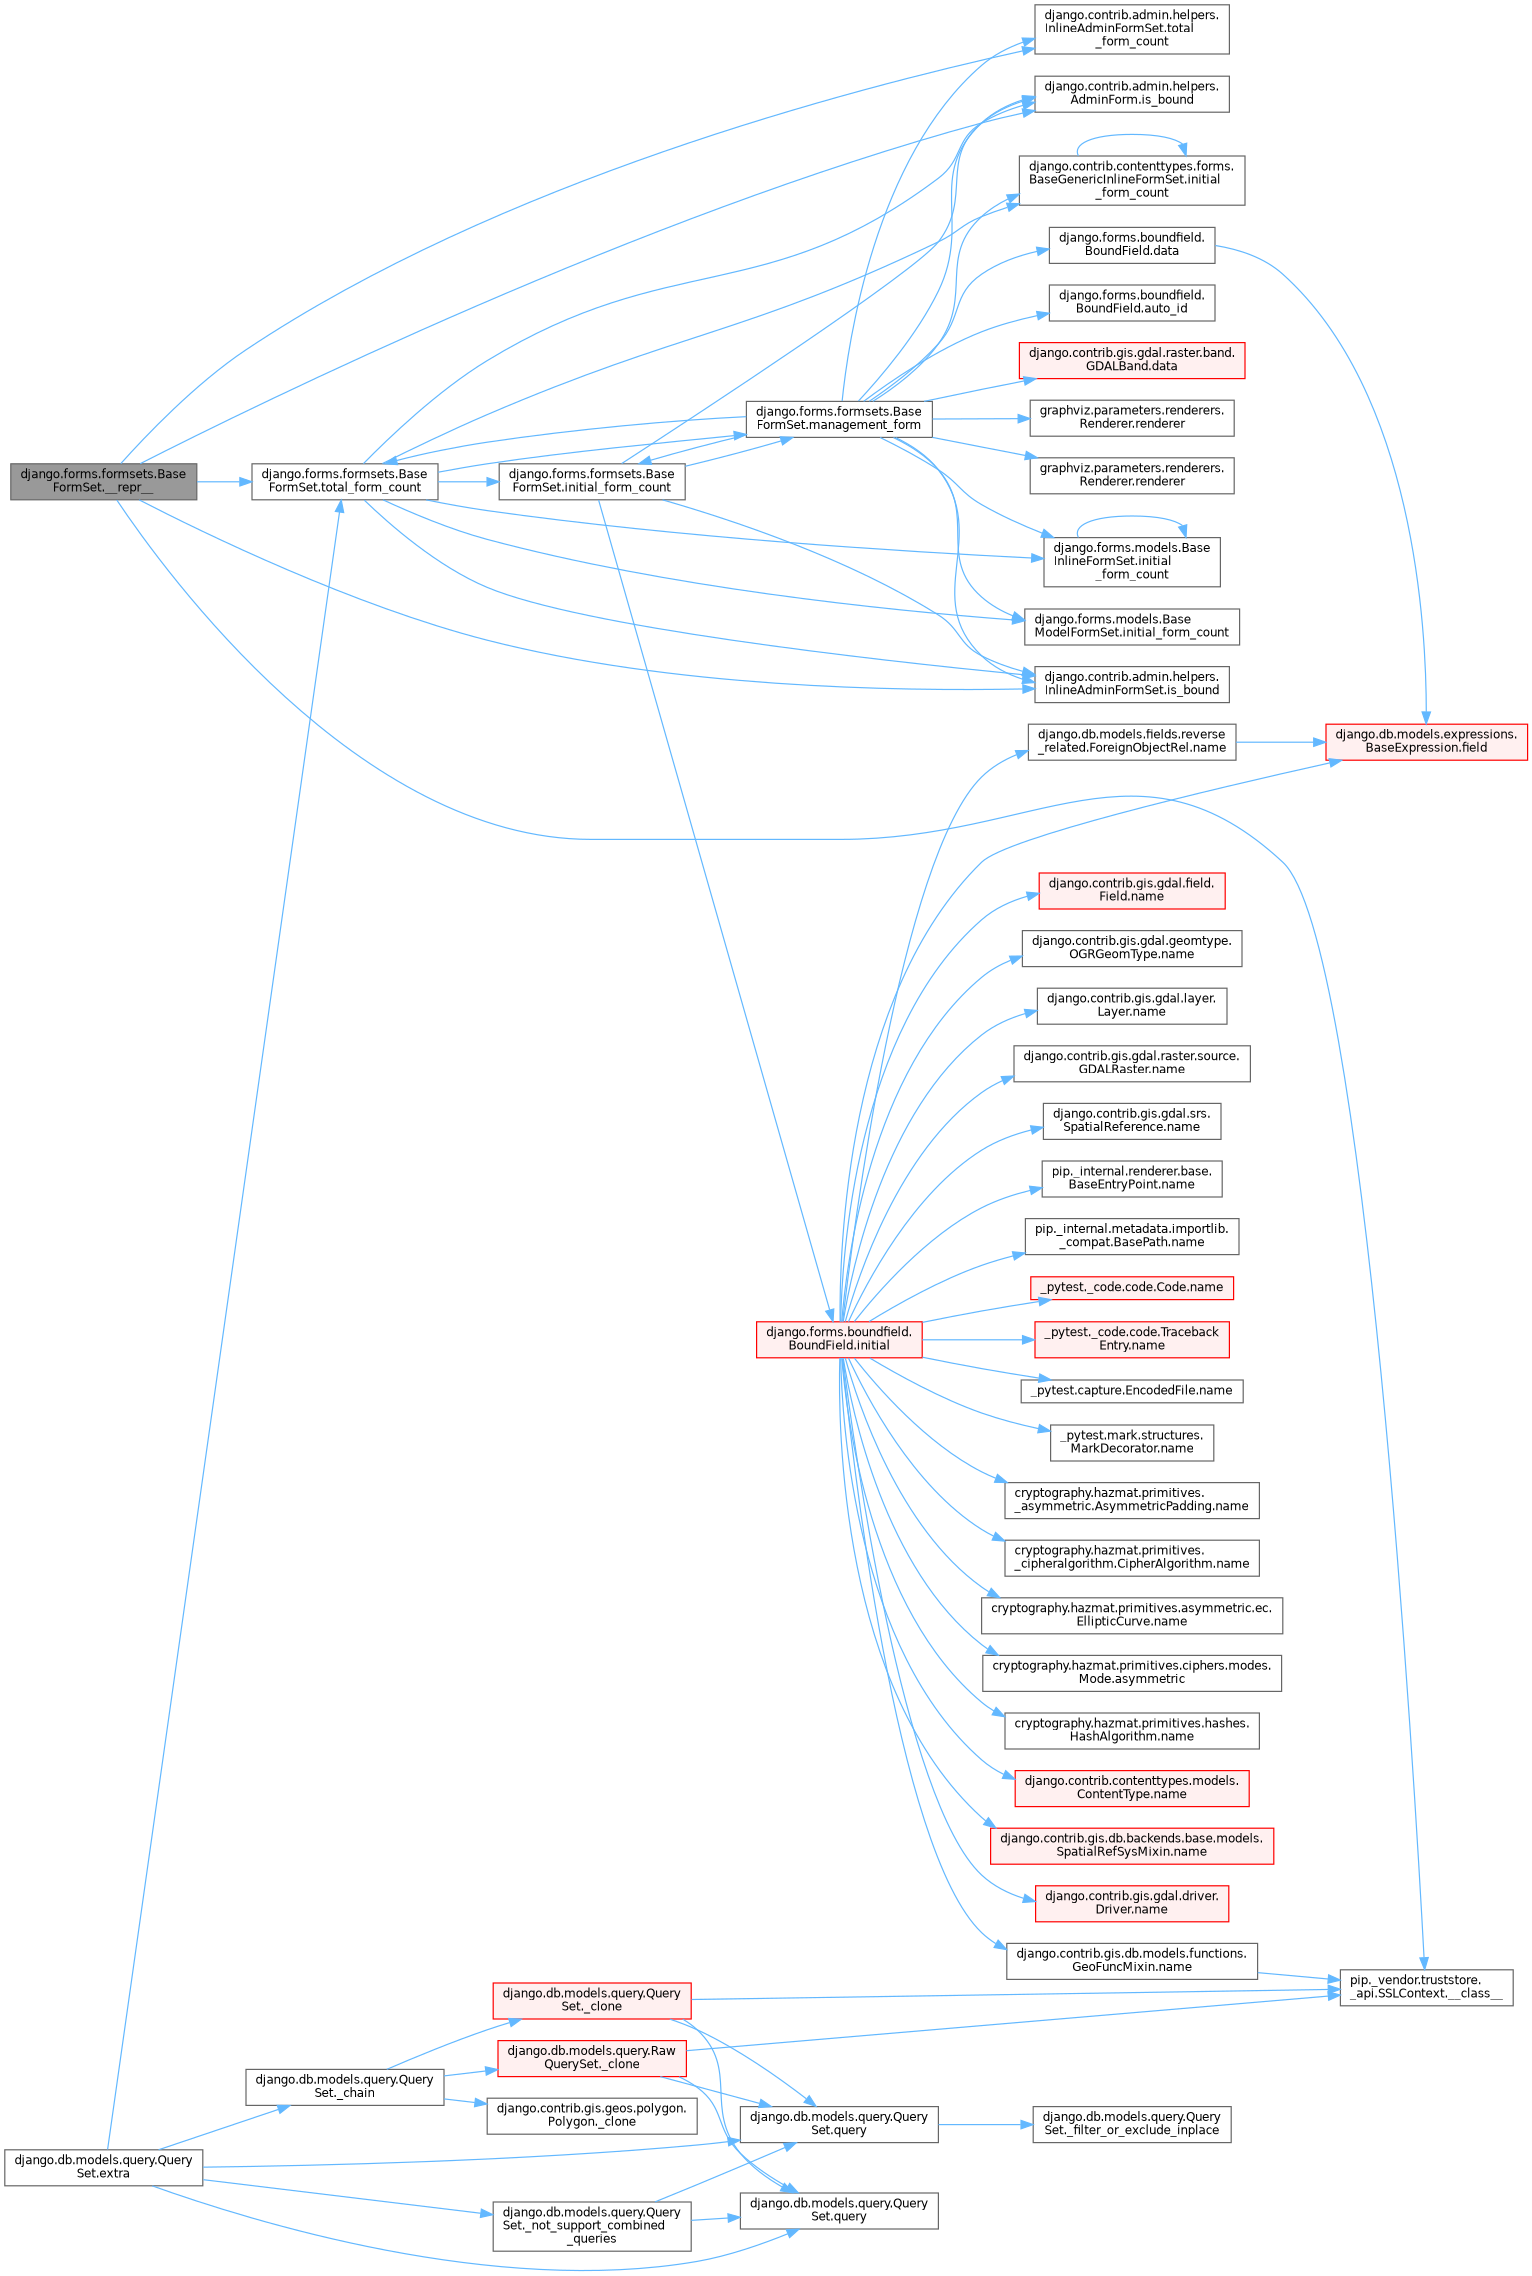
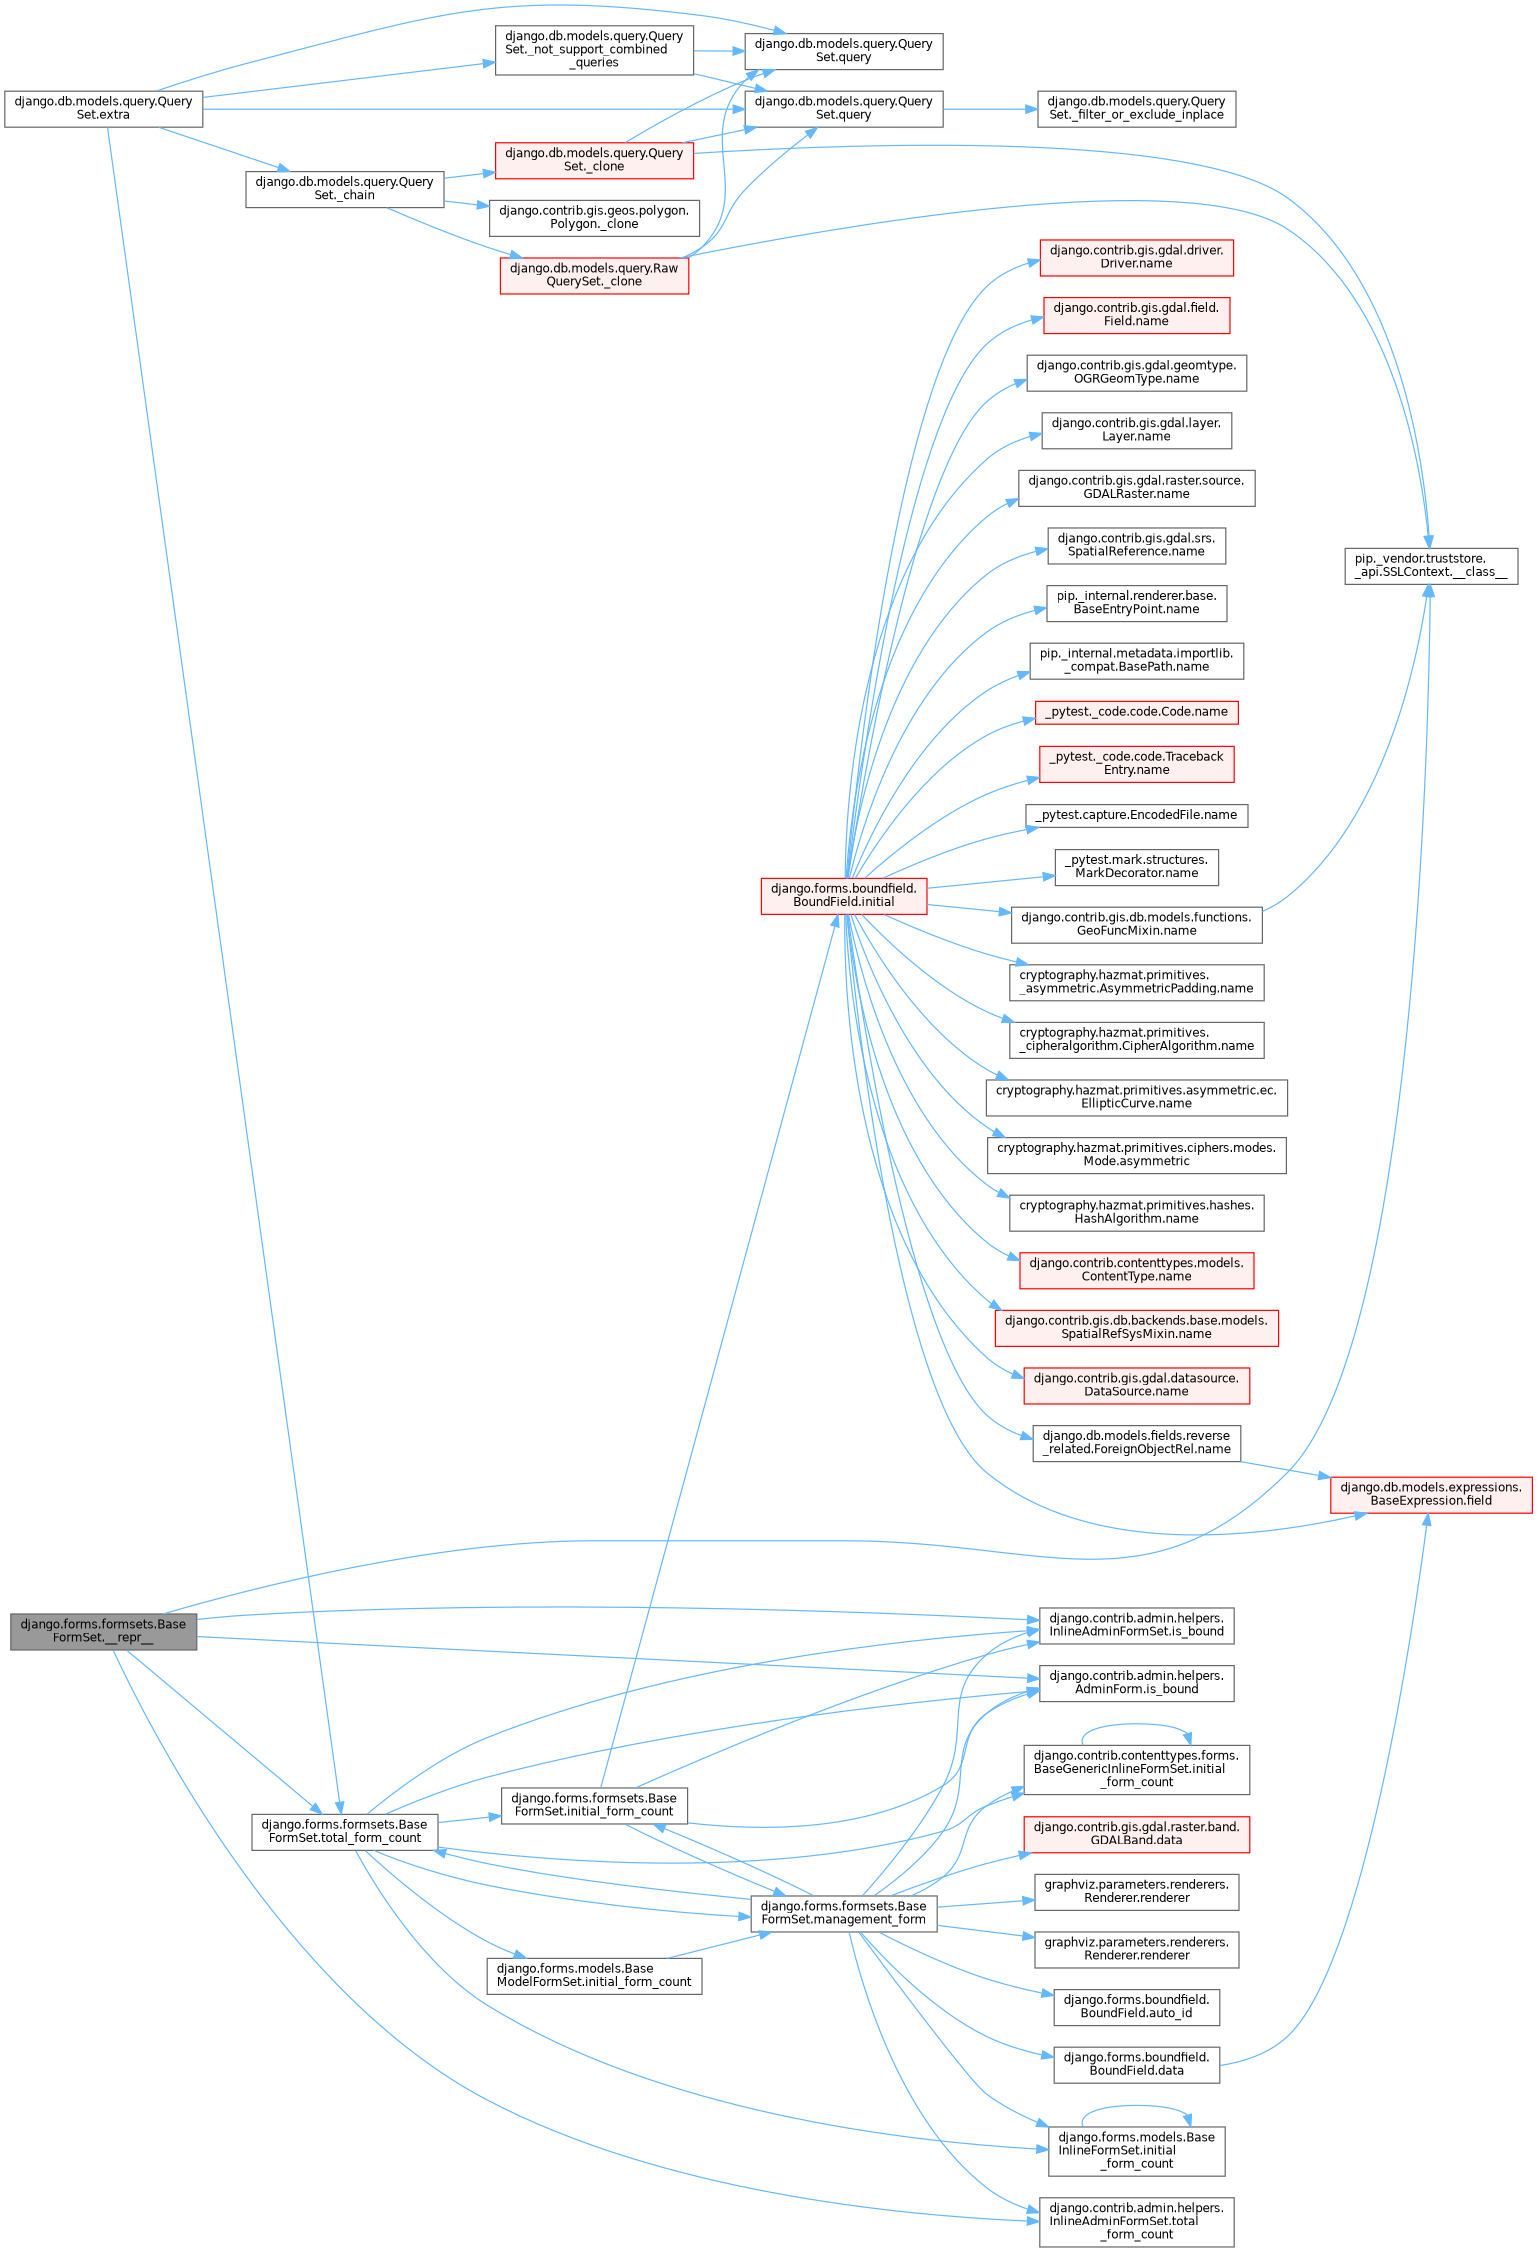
edge "django.forms.formsets.Base FormSet.management_form" -> "django.forms.models.Base ModelFormSet.initial_form_count": reversed
node "django.contrib.gis.gdal.datasource. DataSource.name": added
